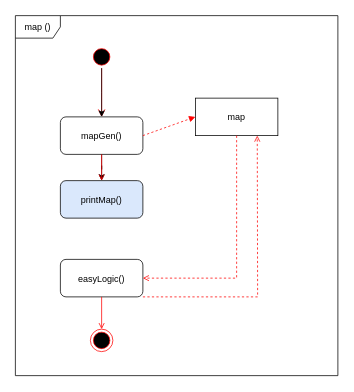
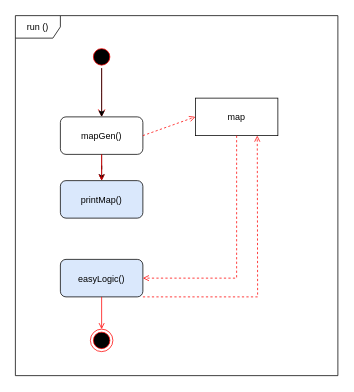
node "map ()": label "map ()" -> "run ()"
edge "mapGen()" -> "map": arrowhead block -> open
node "easyLogic()": fillcolor #ffffff -> #dae8fc
